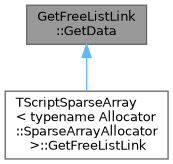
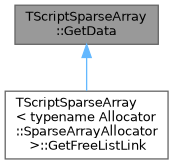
node "GetFreeListLink ::GetData": label "GetFreeListLink ::GetData" -> "TScriptSparseArray ::GetData"
